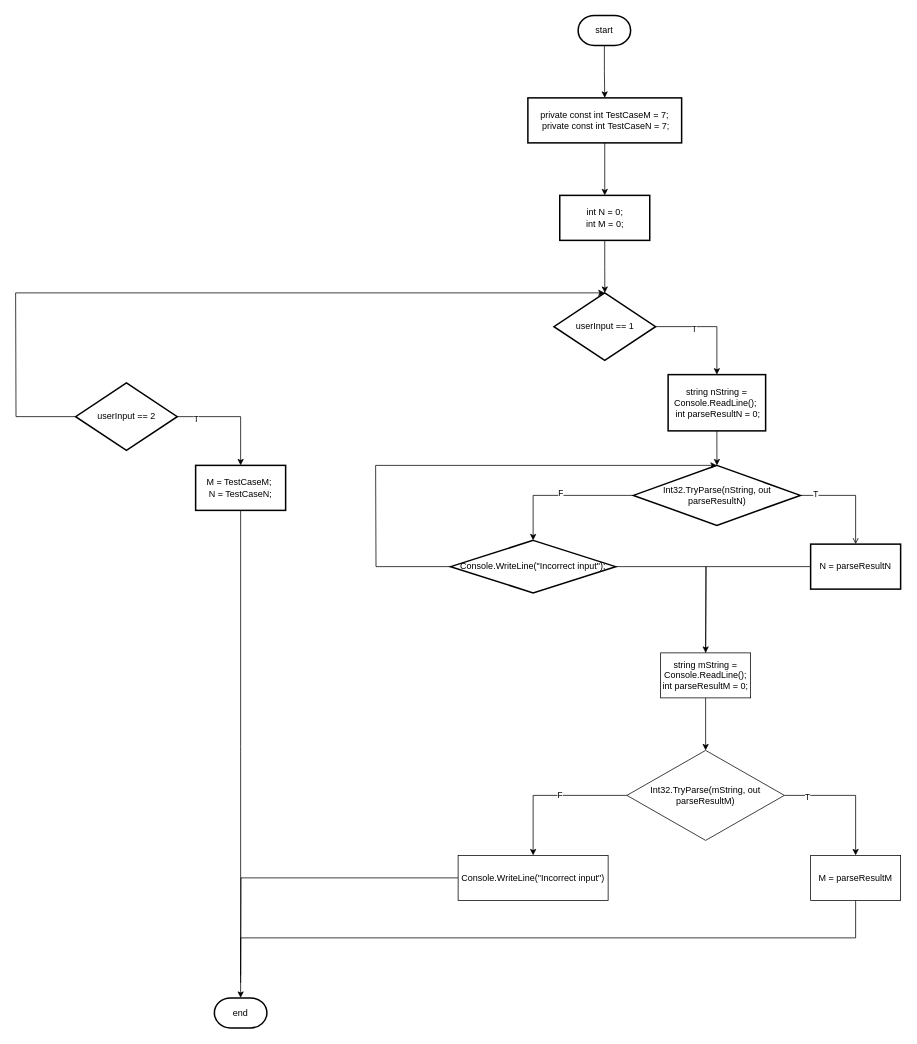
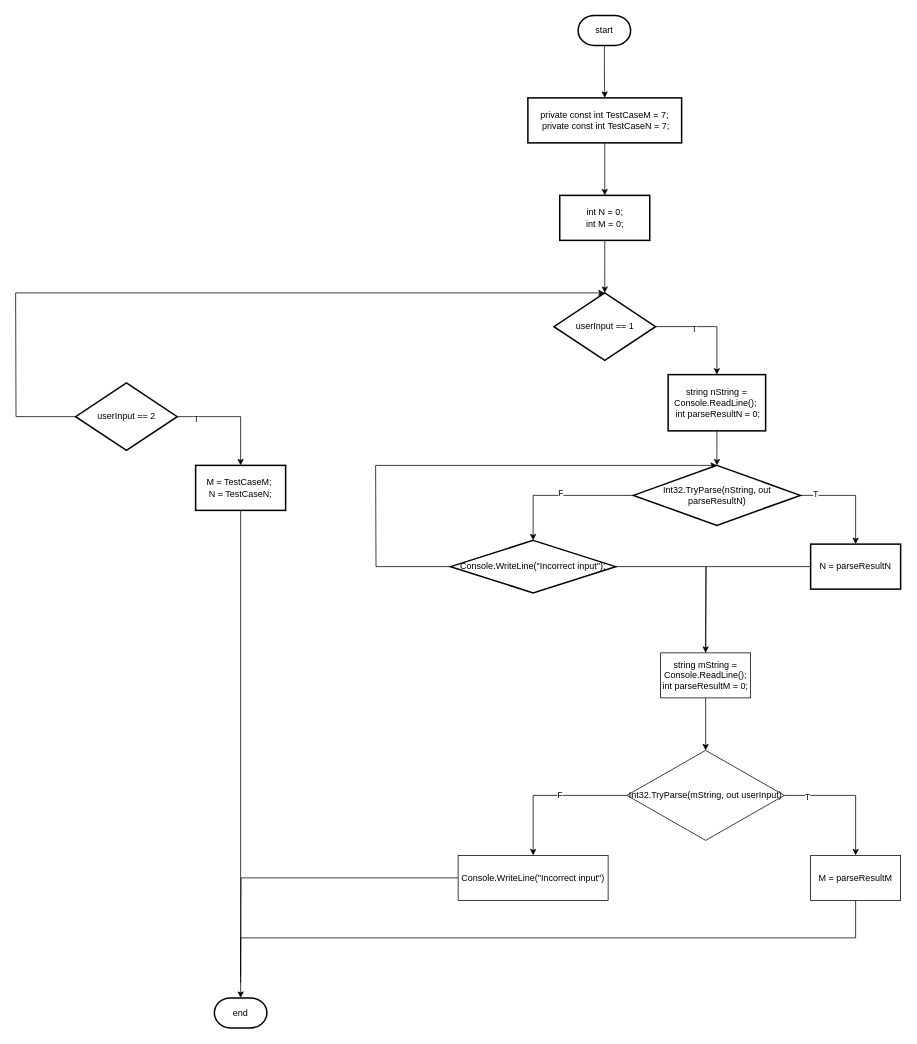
edge "Int32.TryParse(nString, out parseResultN)" -> "N = parseResultN": arrowhead open -> classic
node "Int32.TryParse(mString, out parseResultM)": label "Int32.TryParse(mString, out parseResultM)" -> "Int32.TryParse(mString, out userInput)"
